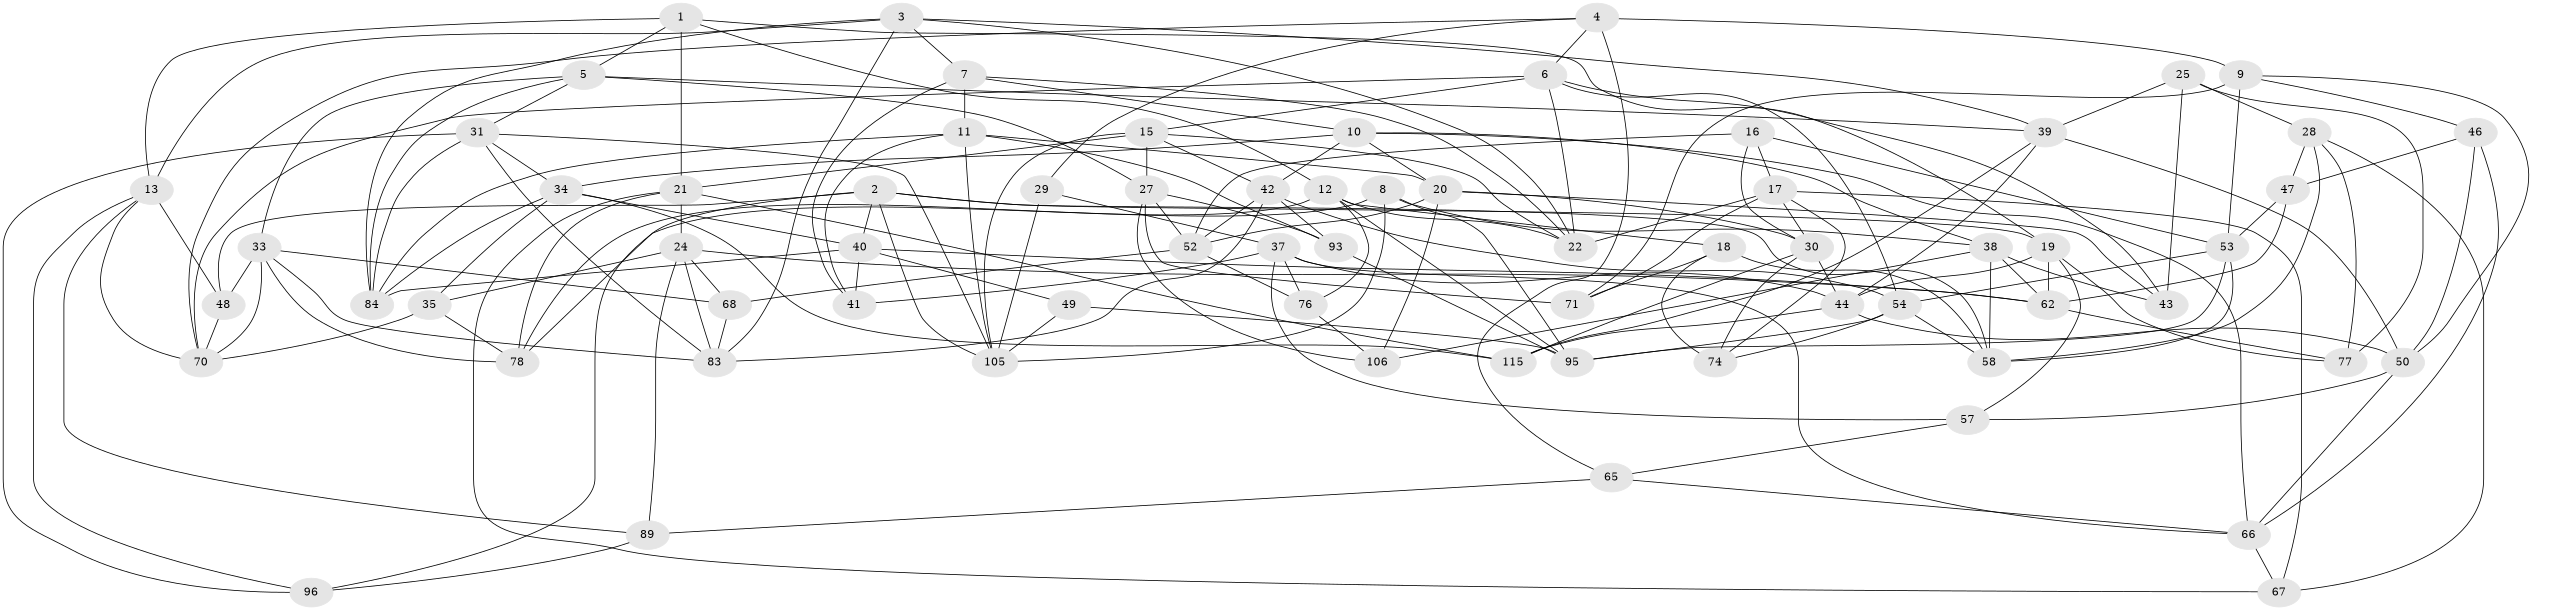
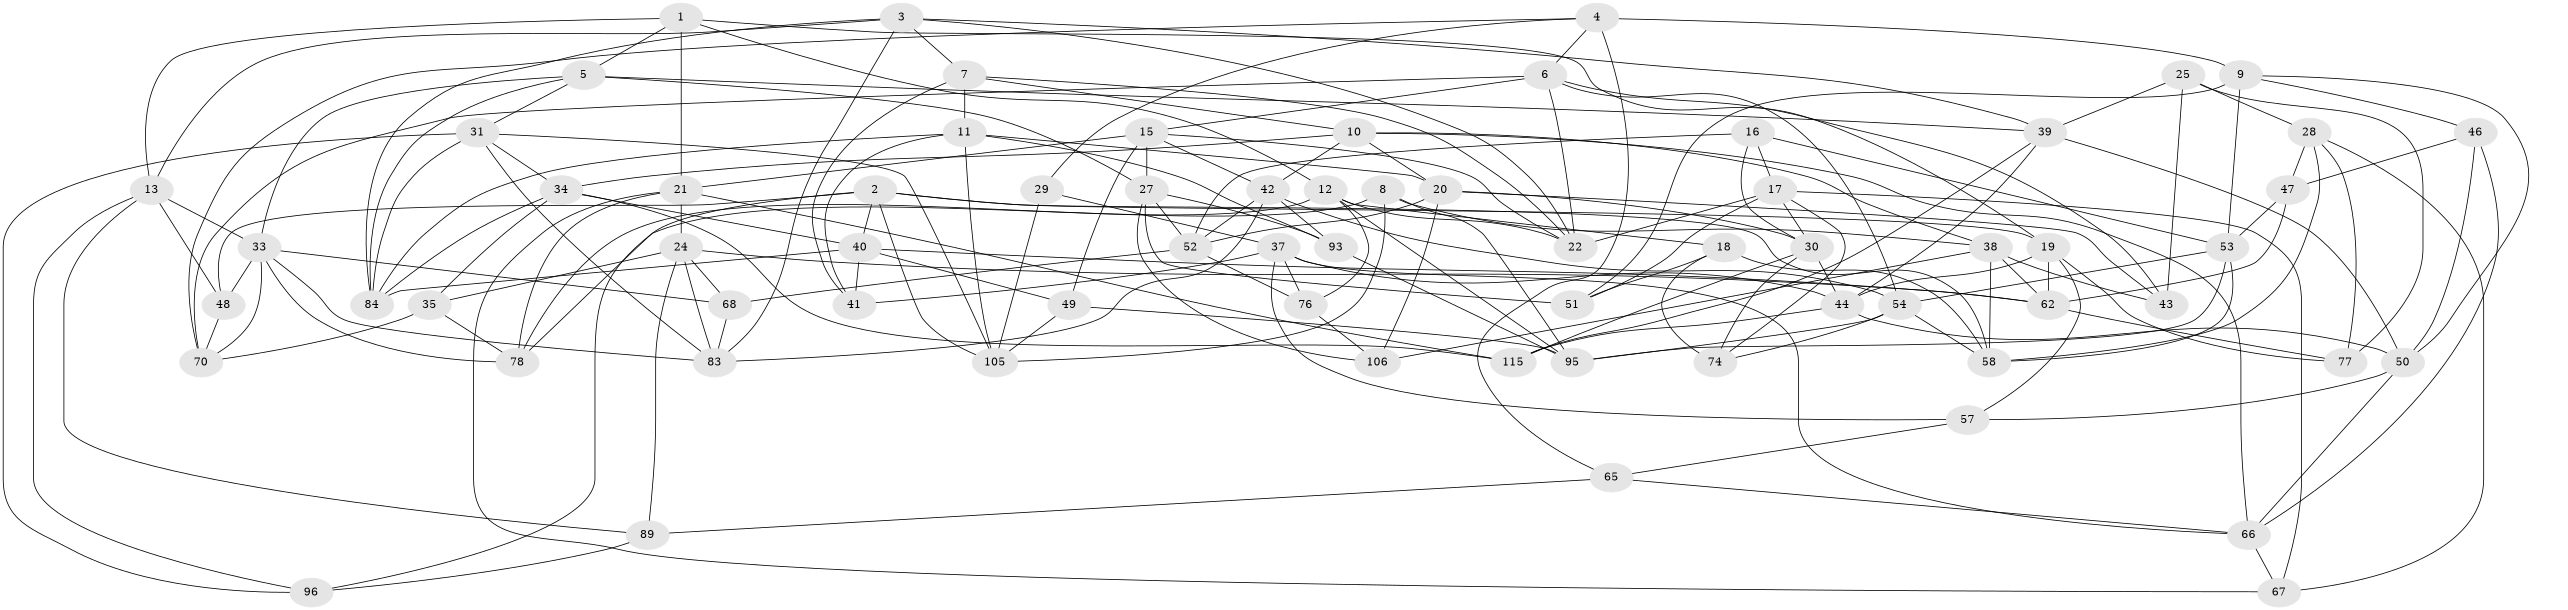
edge "15" -- "105": now "15" -- "49"
edge "13" -- "70": now "13" -- "33"
node "71": label "71" -> "51"
